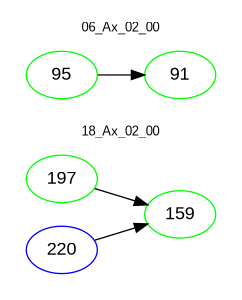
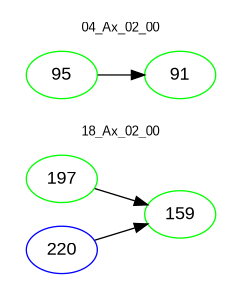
cluster "06_Ax_02_00": label "06_Ax_02_00" -> "04_Ax_02_00"
